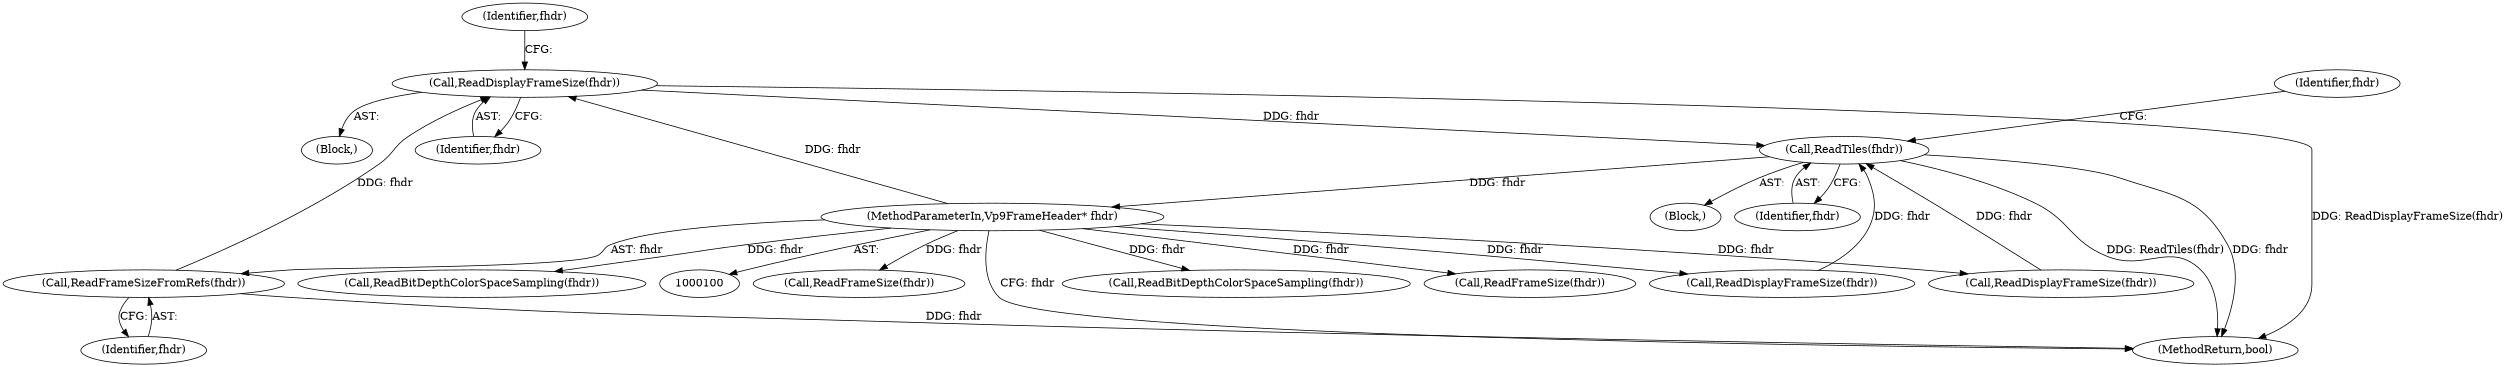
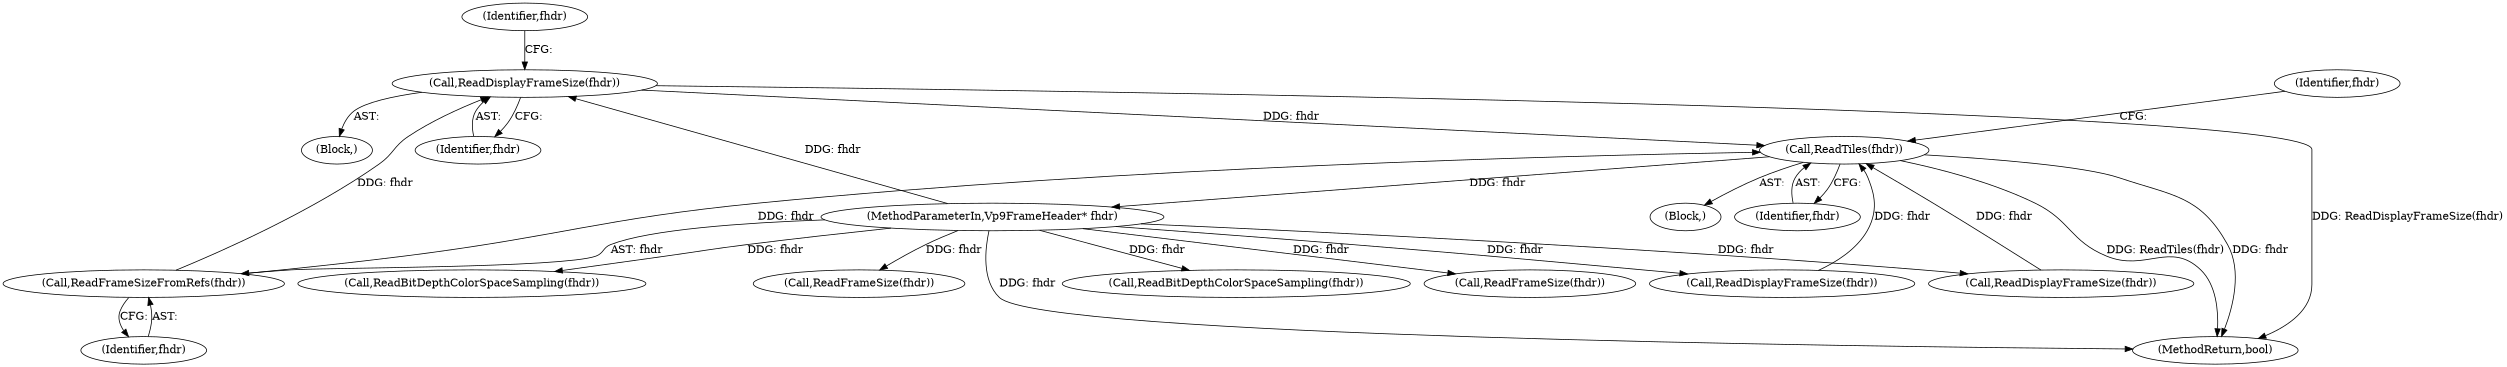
node "1000100": removed
edge "(MethodParameterIn,Vp9FrameHeader* fhdr)" -> "(MethodReturn,bool)": label "CFG: fhdr" -> "DDG: fhdr"
edge "(Call,ReadFrameSizeFromRefs(fhdr))" -> "(MethodReturn,bool)": now "(Call,ReadFrameSizeFromRefs(fhdr))" -> "(Call,ReadTiles(fhdr))"
